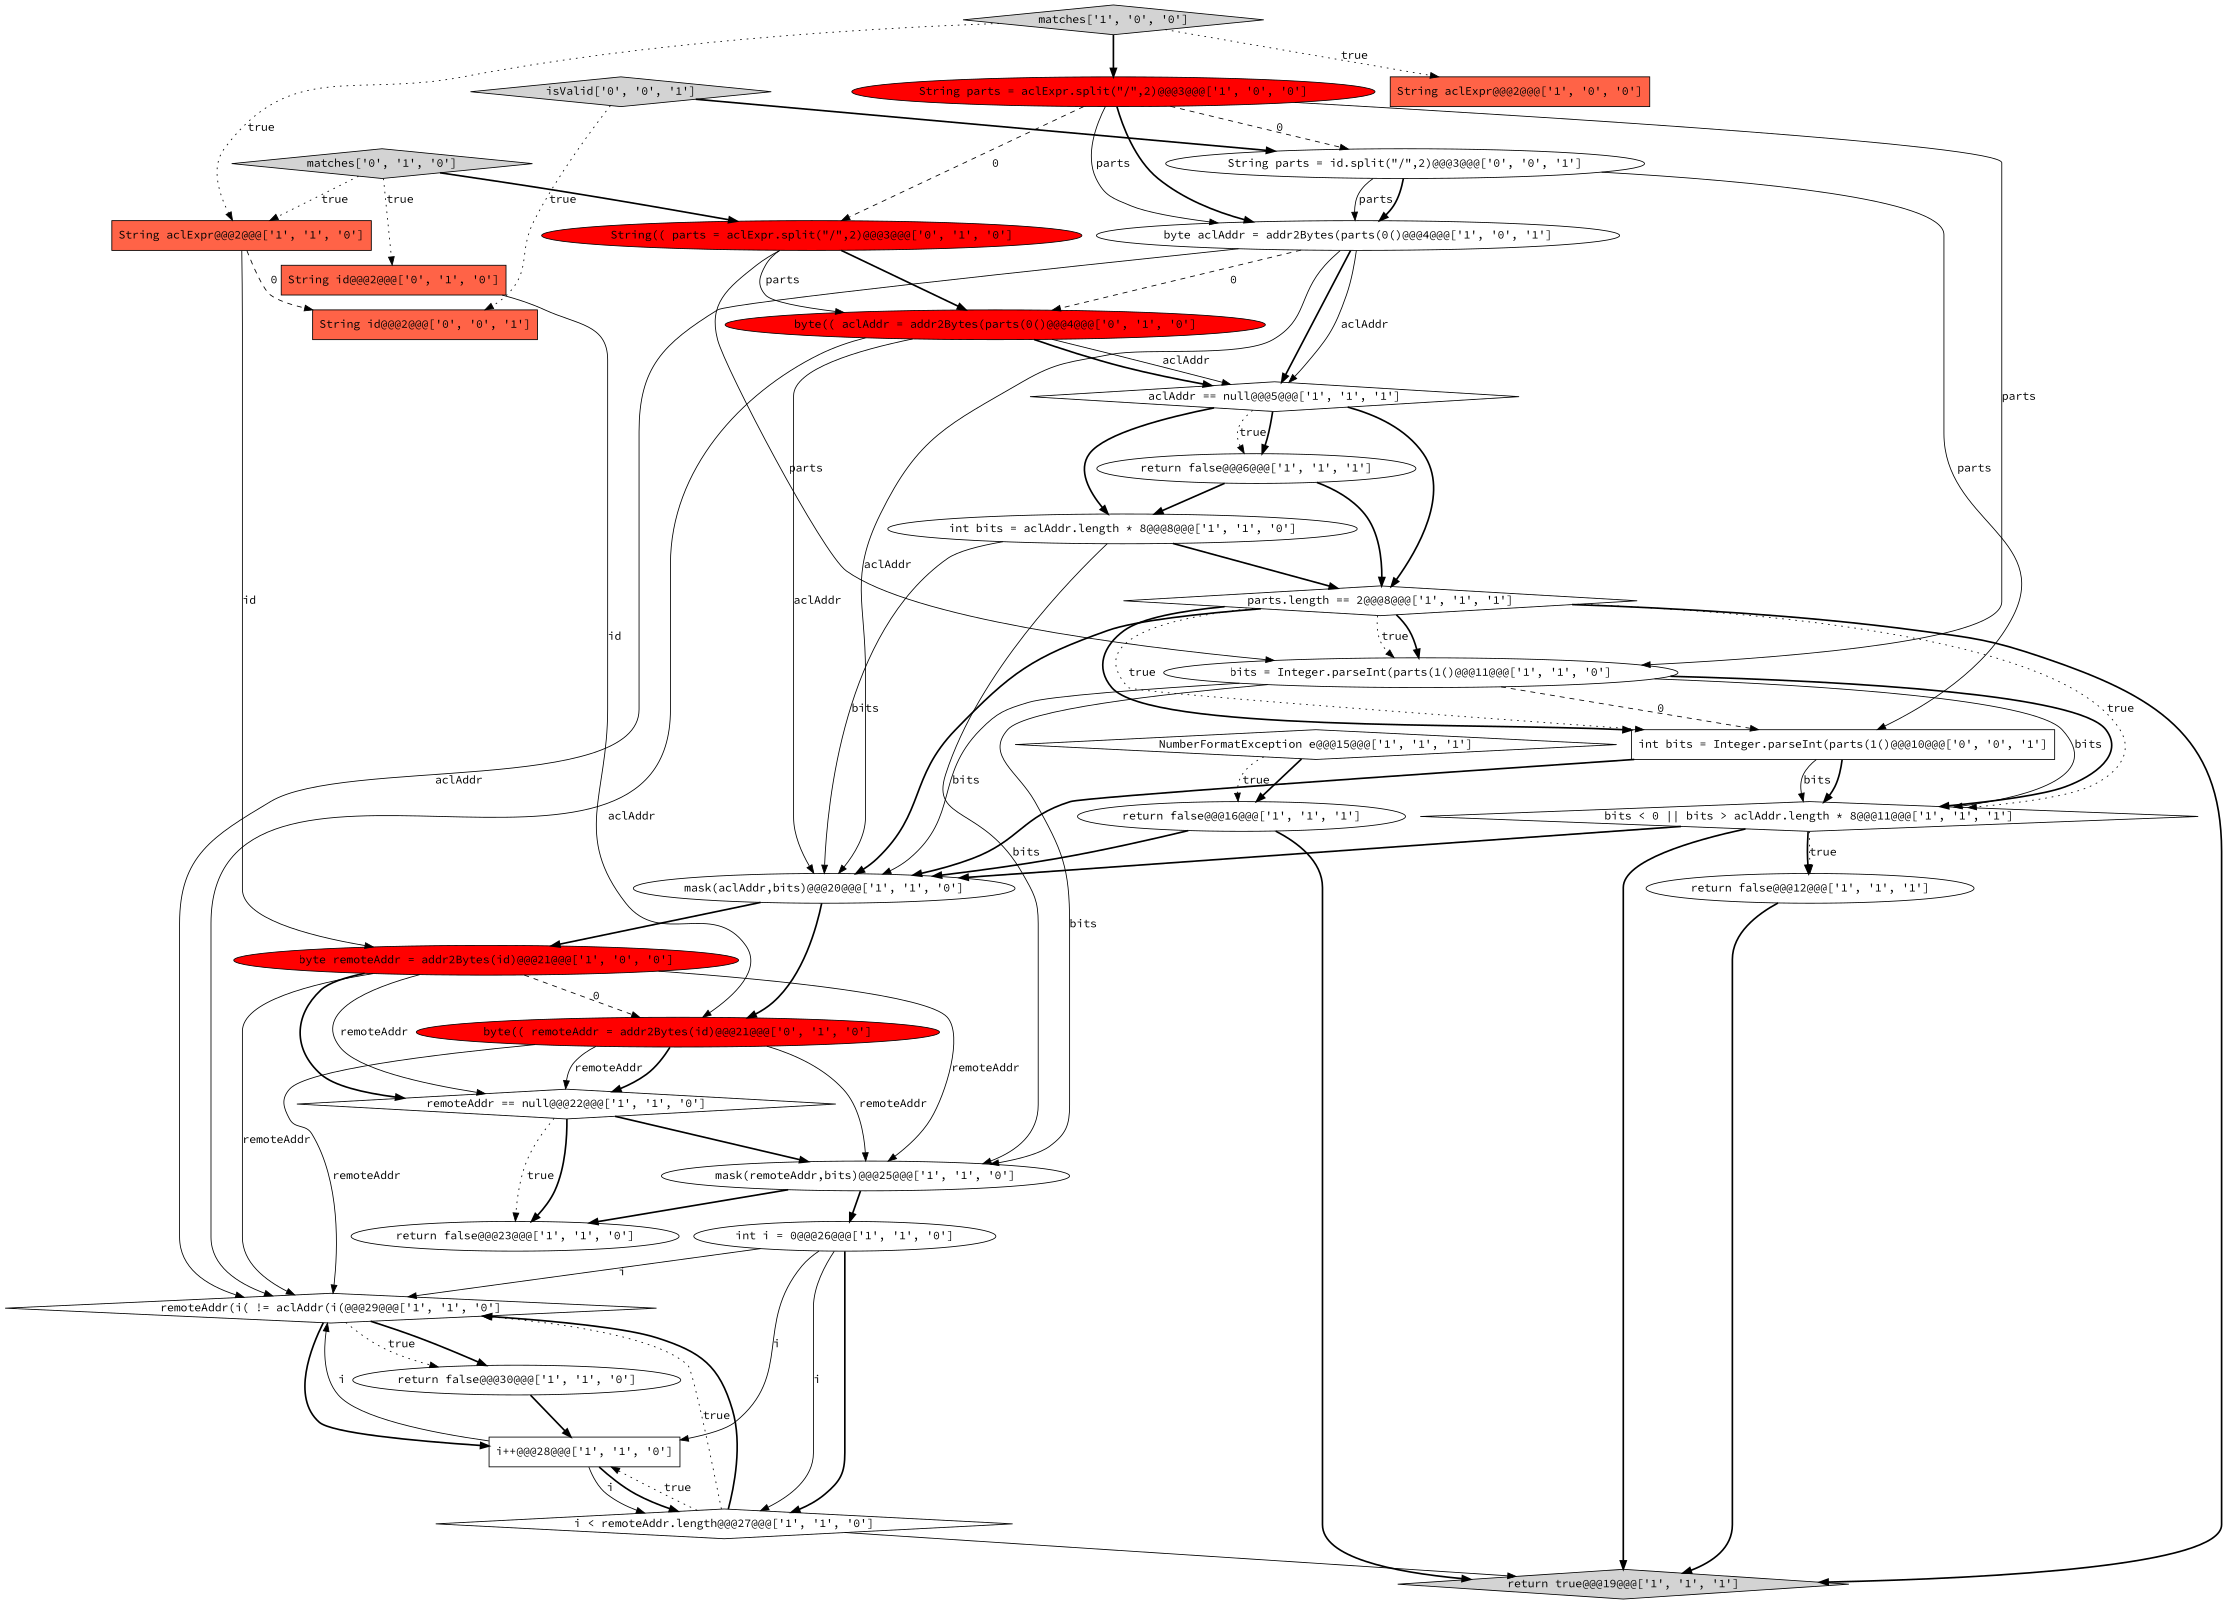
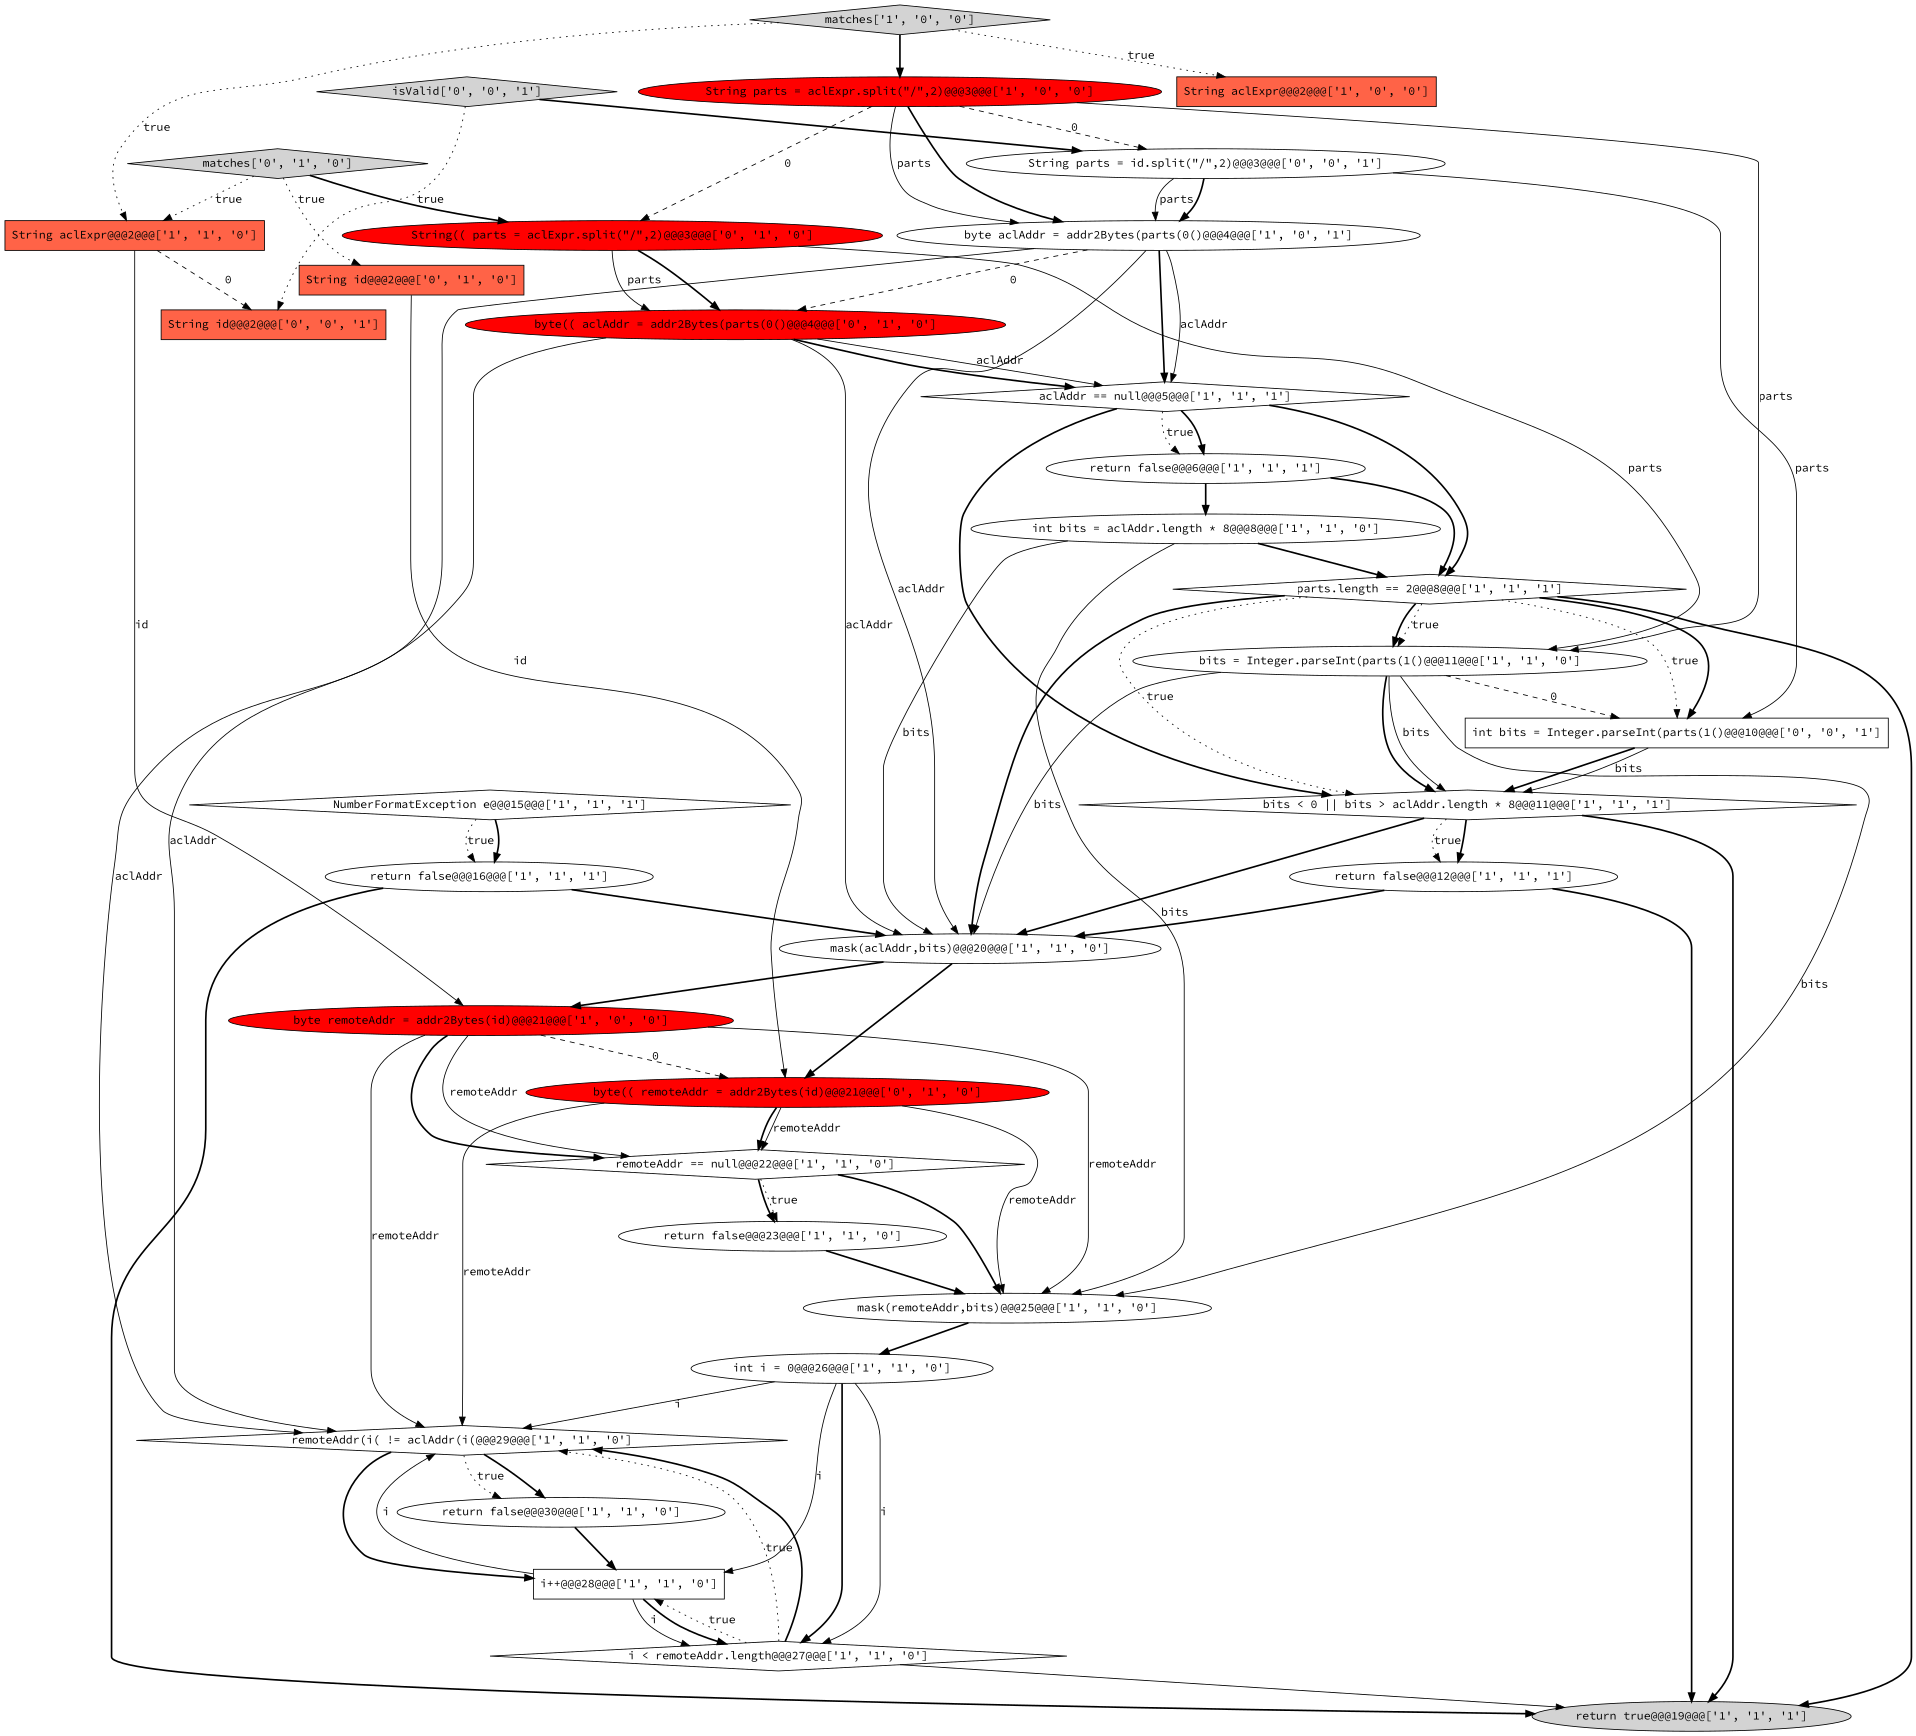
edge "aclAddr == null@@@5@@@['1', '1', '1']" -> "int bits = aclAddr.length * 8@@@8@@@['1', '1', '0']": now "aclAddr == null@@@5@@@['1', '1', '1']" -> "bits < 0 || bits > aclAddr.length * 8@@@11@@@['1', '1', '1']"
edge "int bits = Integer.parseInt(parts(1()@@@10@@@['0', '0', '1']" -> "mask(aclAddr,bits)@@@20@@@['1', '1', '0']": now "return false@@@12@@@['1', '1', '1']" -> "mask(aclAddr,bits)@@@20@@@['1', '1', '0']"
edge "mask(remoteAddr,bits)@@@25@@@['1', '1', '0']" -> "return false@@@23@@@['1', '1', '0']": reversed
node "return true@@@19@@@['1', '1', '1']": shape diamond -> ellipse
